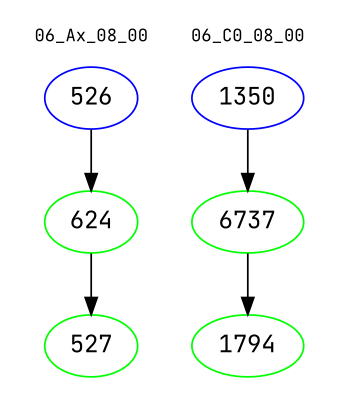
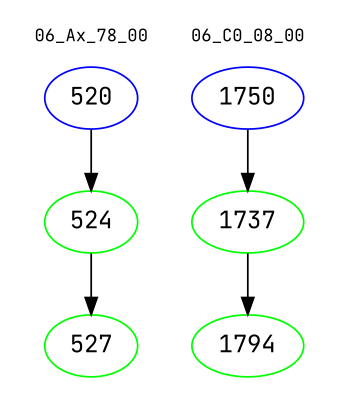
cluster "06_Ax_08_00": label "06_Ax_08_00" -> "06_Ax_78_00"
node "526": label "526" -> "520"
node "1350": label "1350" -> "1750"
node "624": label "624" -> "524"
node "6737": label "6737" -> "1737"
